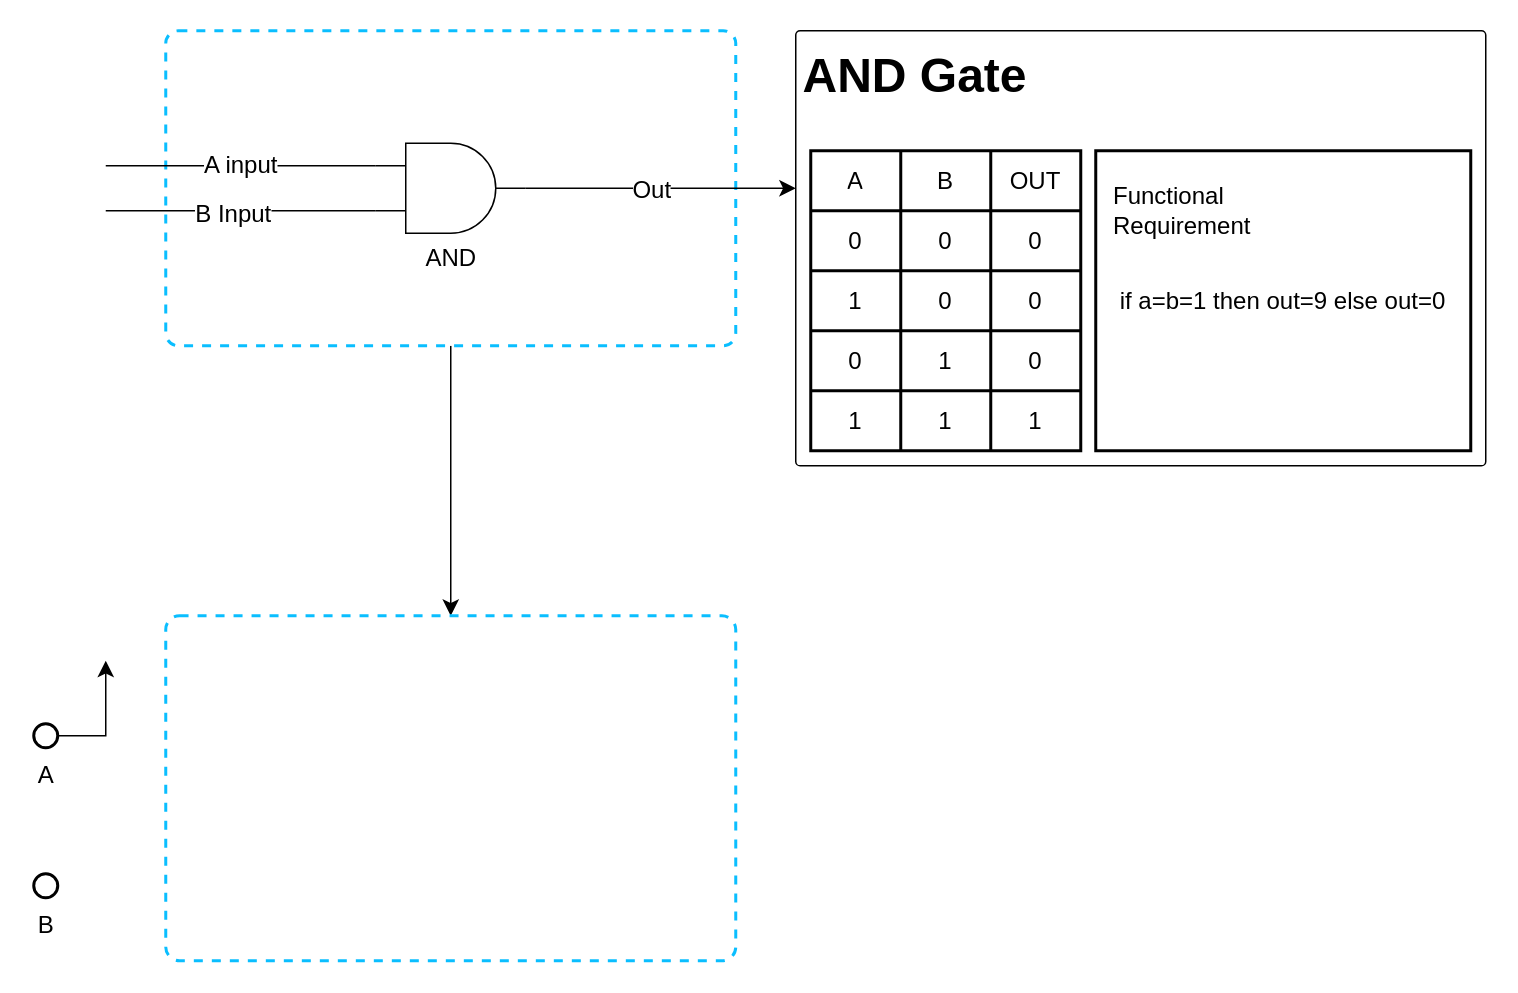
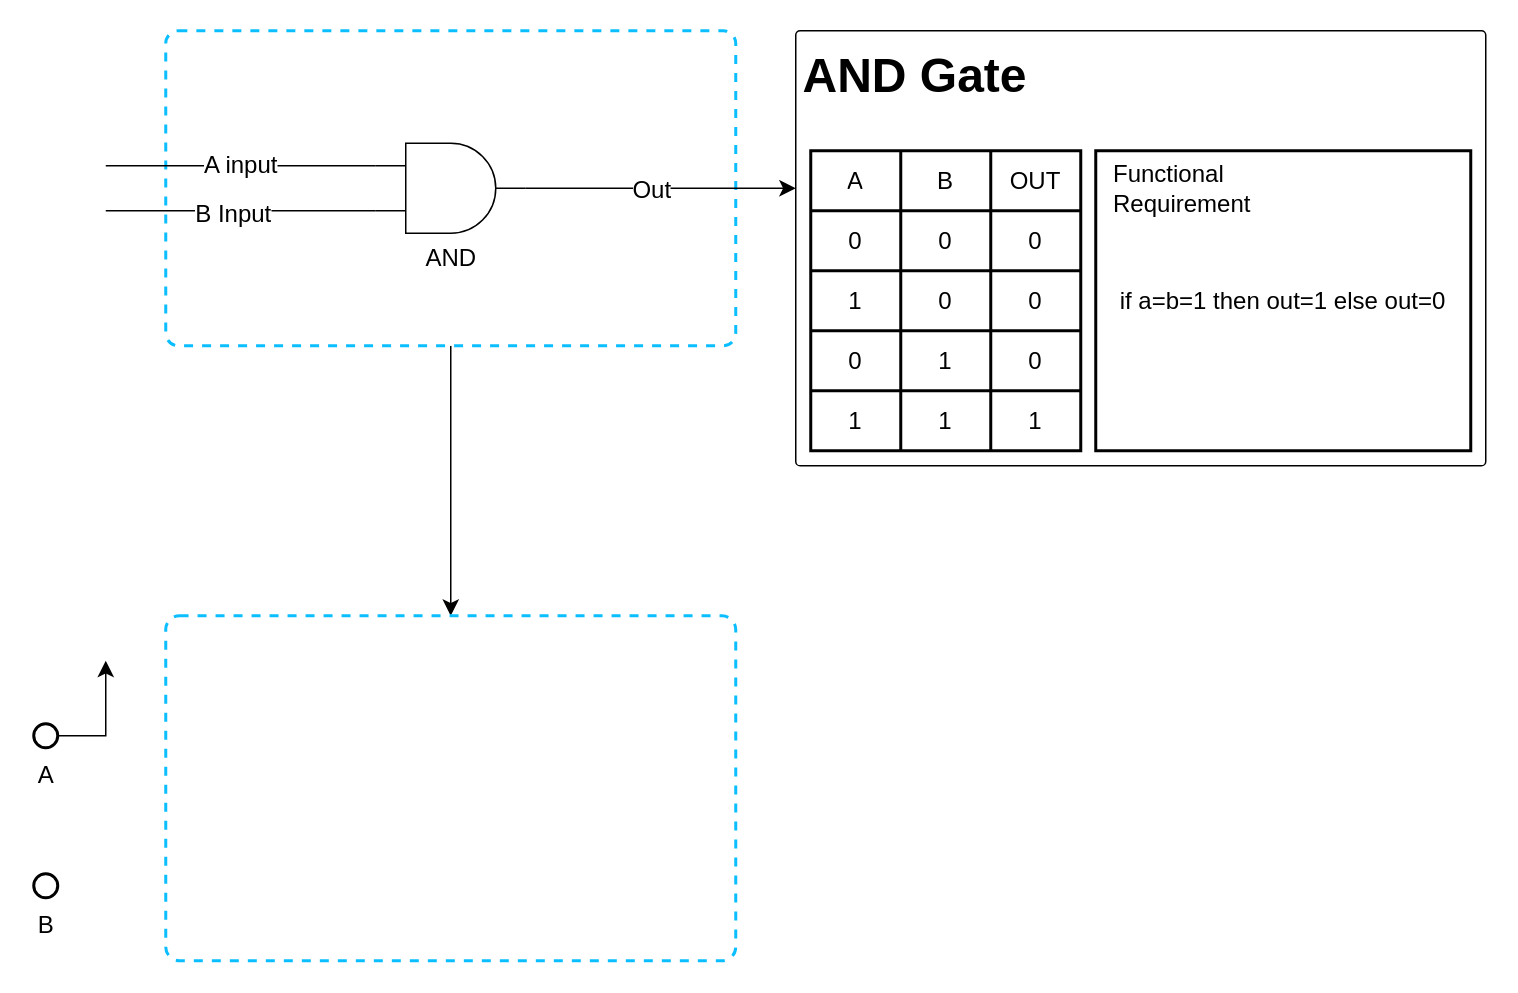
node "Functional Requirement": moved (1156, 211) -> (1156, 188)
node "if a=b=1 then out=9 else out=0": label "if a=b=1 then out=9 else out=0" -> "if a=b=1 then out=1 else out=0"
